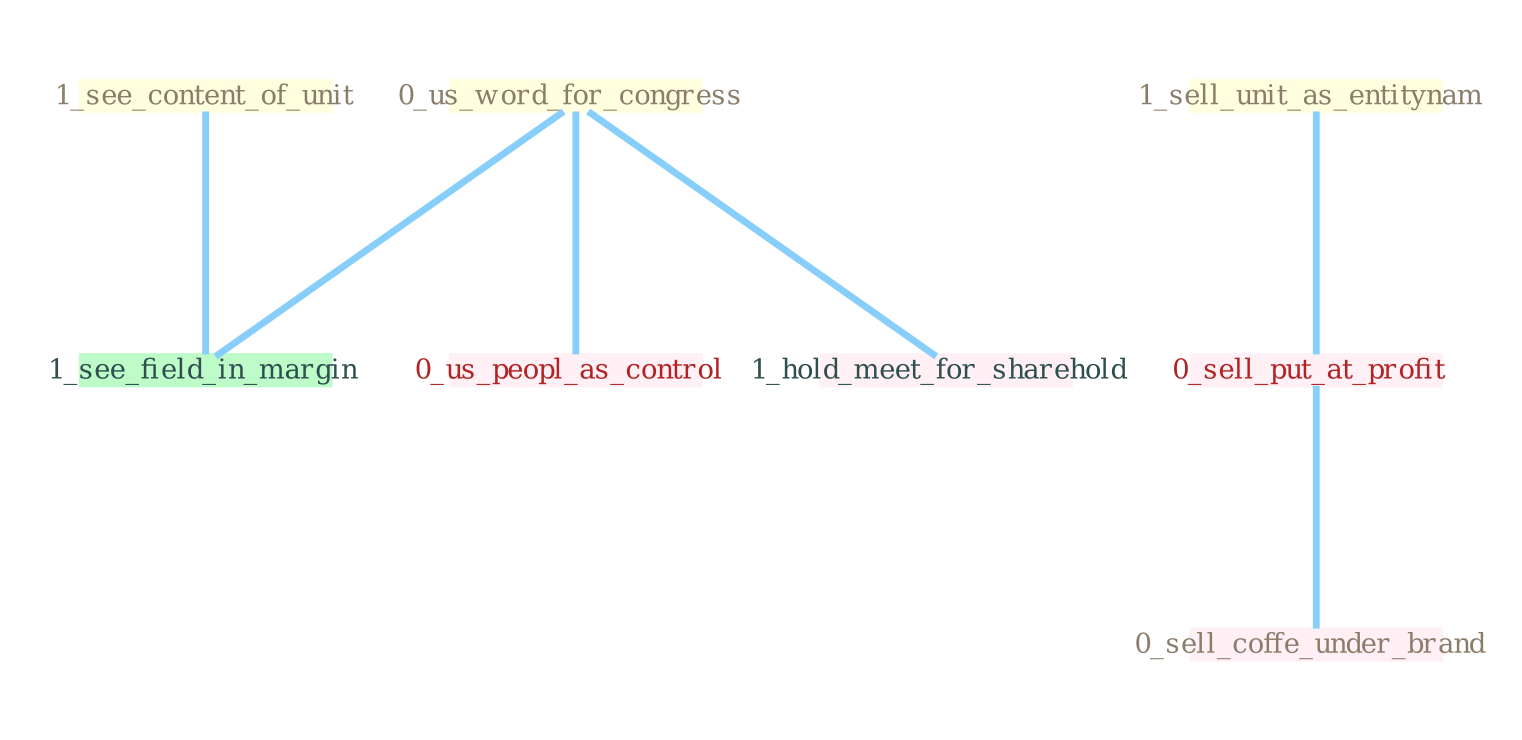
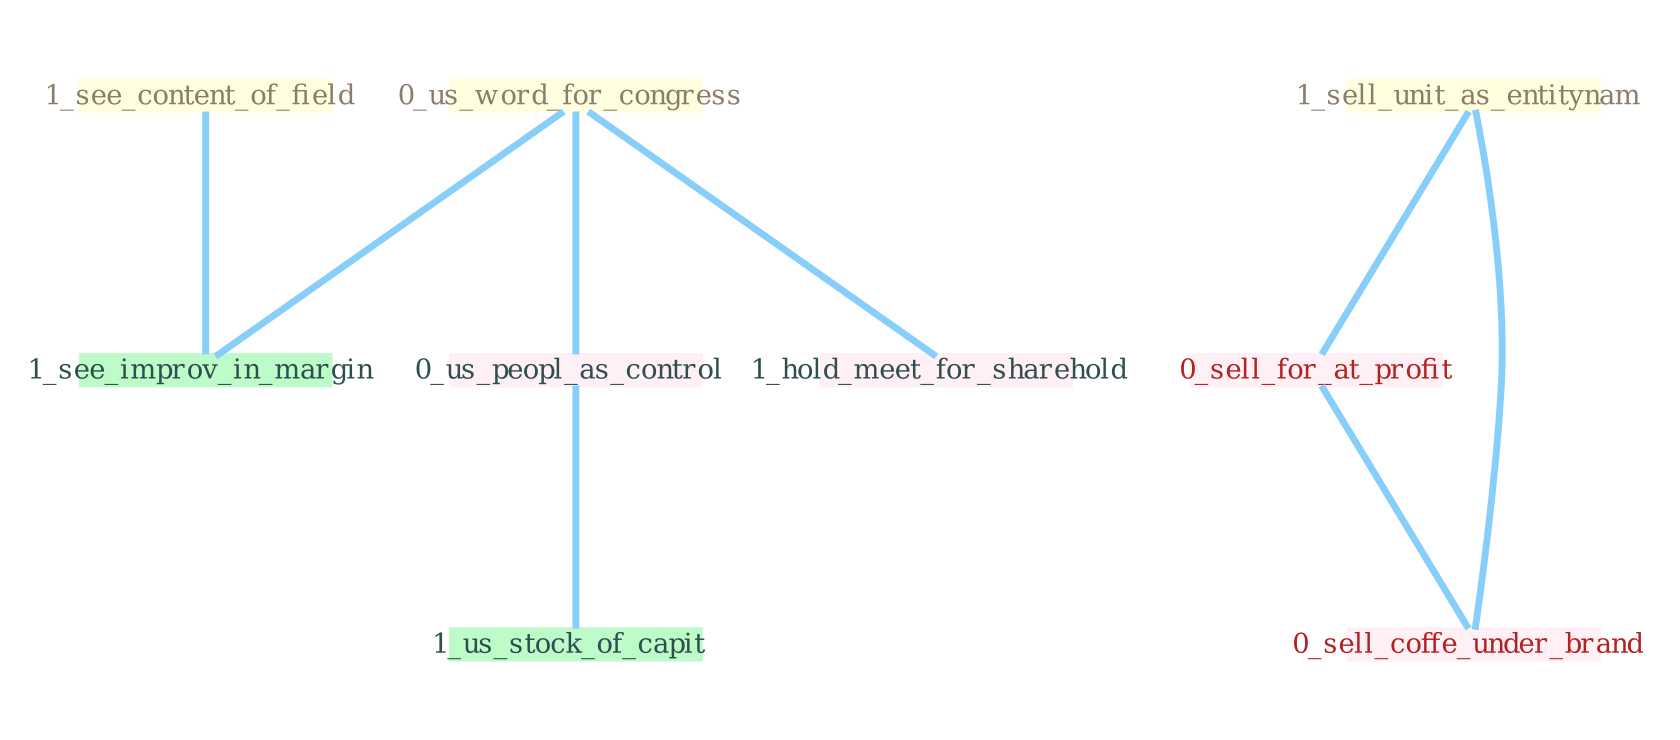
node "1_see_content_of_unit": label "1_see_content_of_unit" -> "1_see_content_of_field"
node "1_see_field_in_margin": label "1_see_field_in_margin" -> "1_see_improv_in_margin"
node "0_us_peopl_as_control": fontcolor #b22222 -> #2f4f4f
node "0_sell_put_at_profit": label "0_sell_put_at_profit" -> "0_sell_for_at_profit"
edge "1_sell_unit_as_entitynam" -- "0_sell_coffe_under_brand": added
node "1_us_stock_of_capit": added
node "0_sell_coffe_under_brand": fontcolor #8b7d6b -> #b22222
